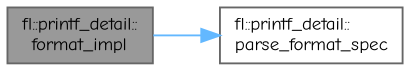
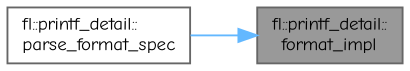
edge "fl::printf_detail:: format_impl" -> "fl::printf_detail:: parse_format_spec": reversed
